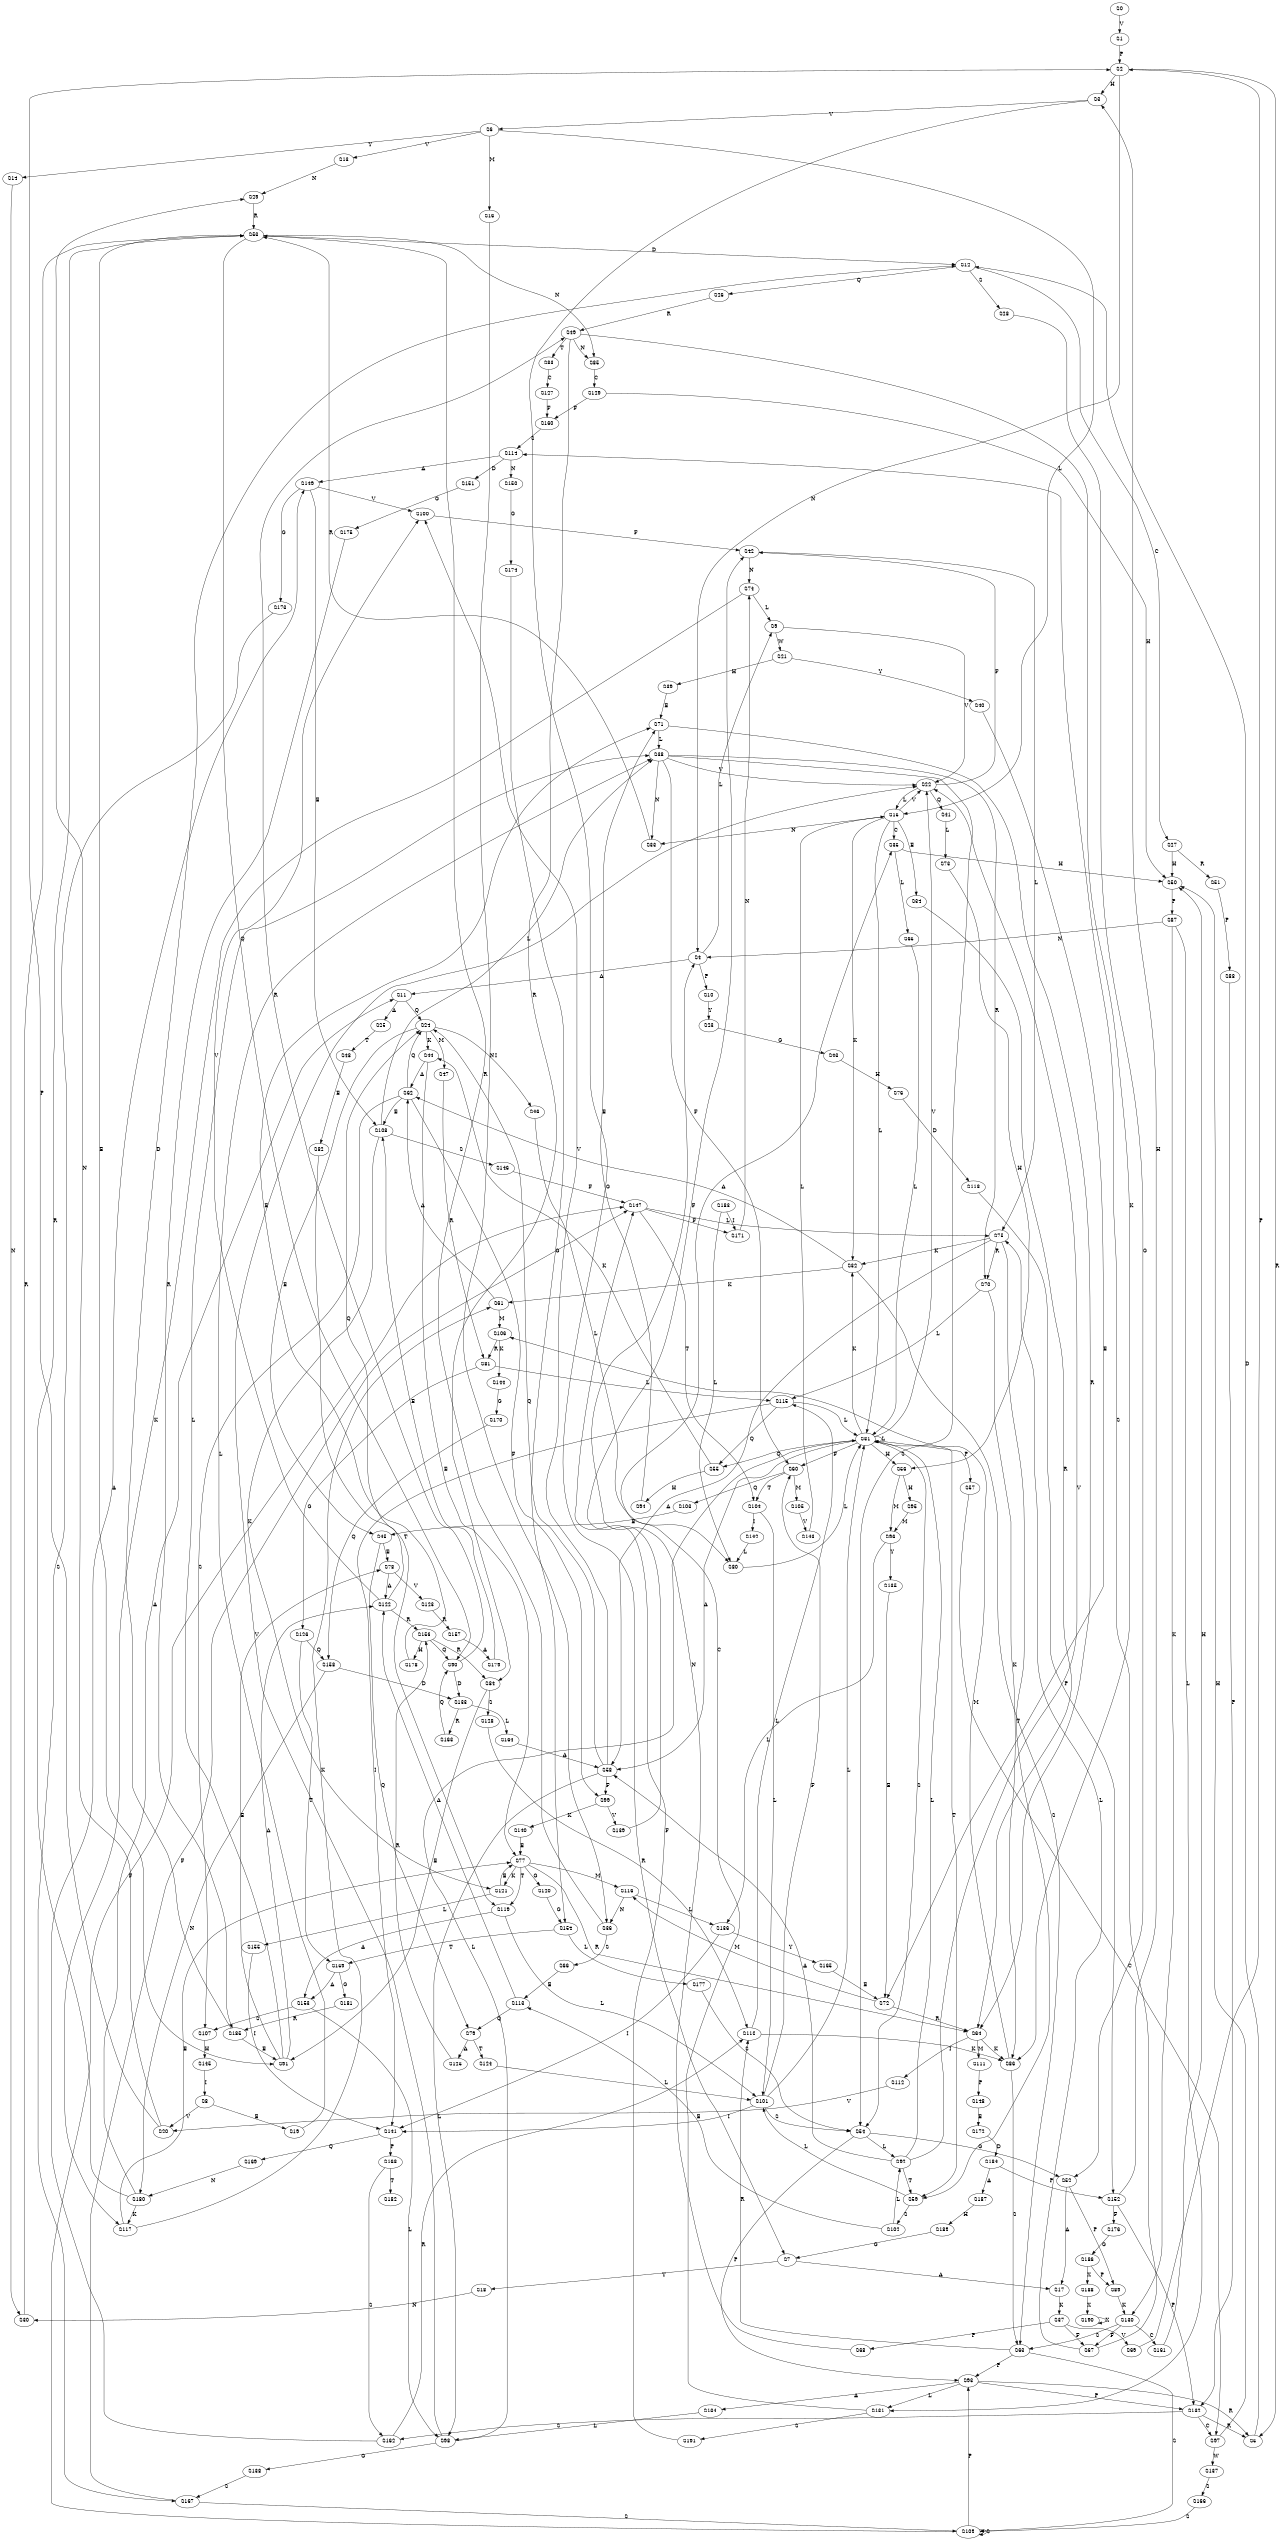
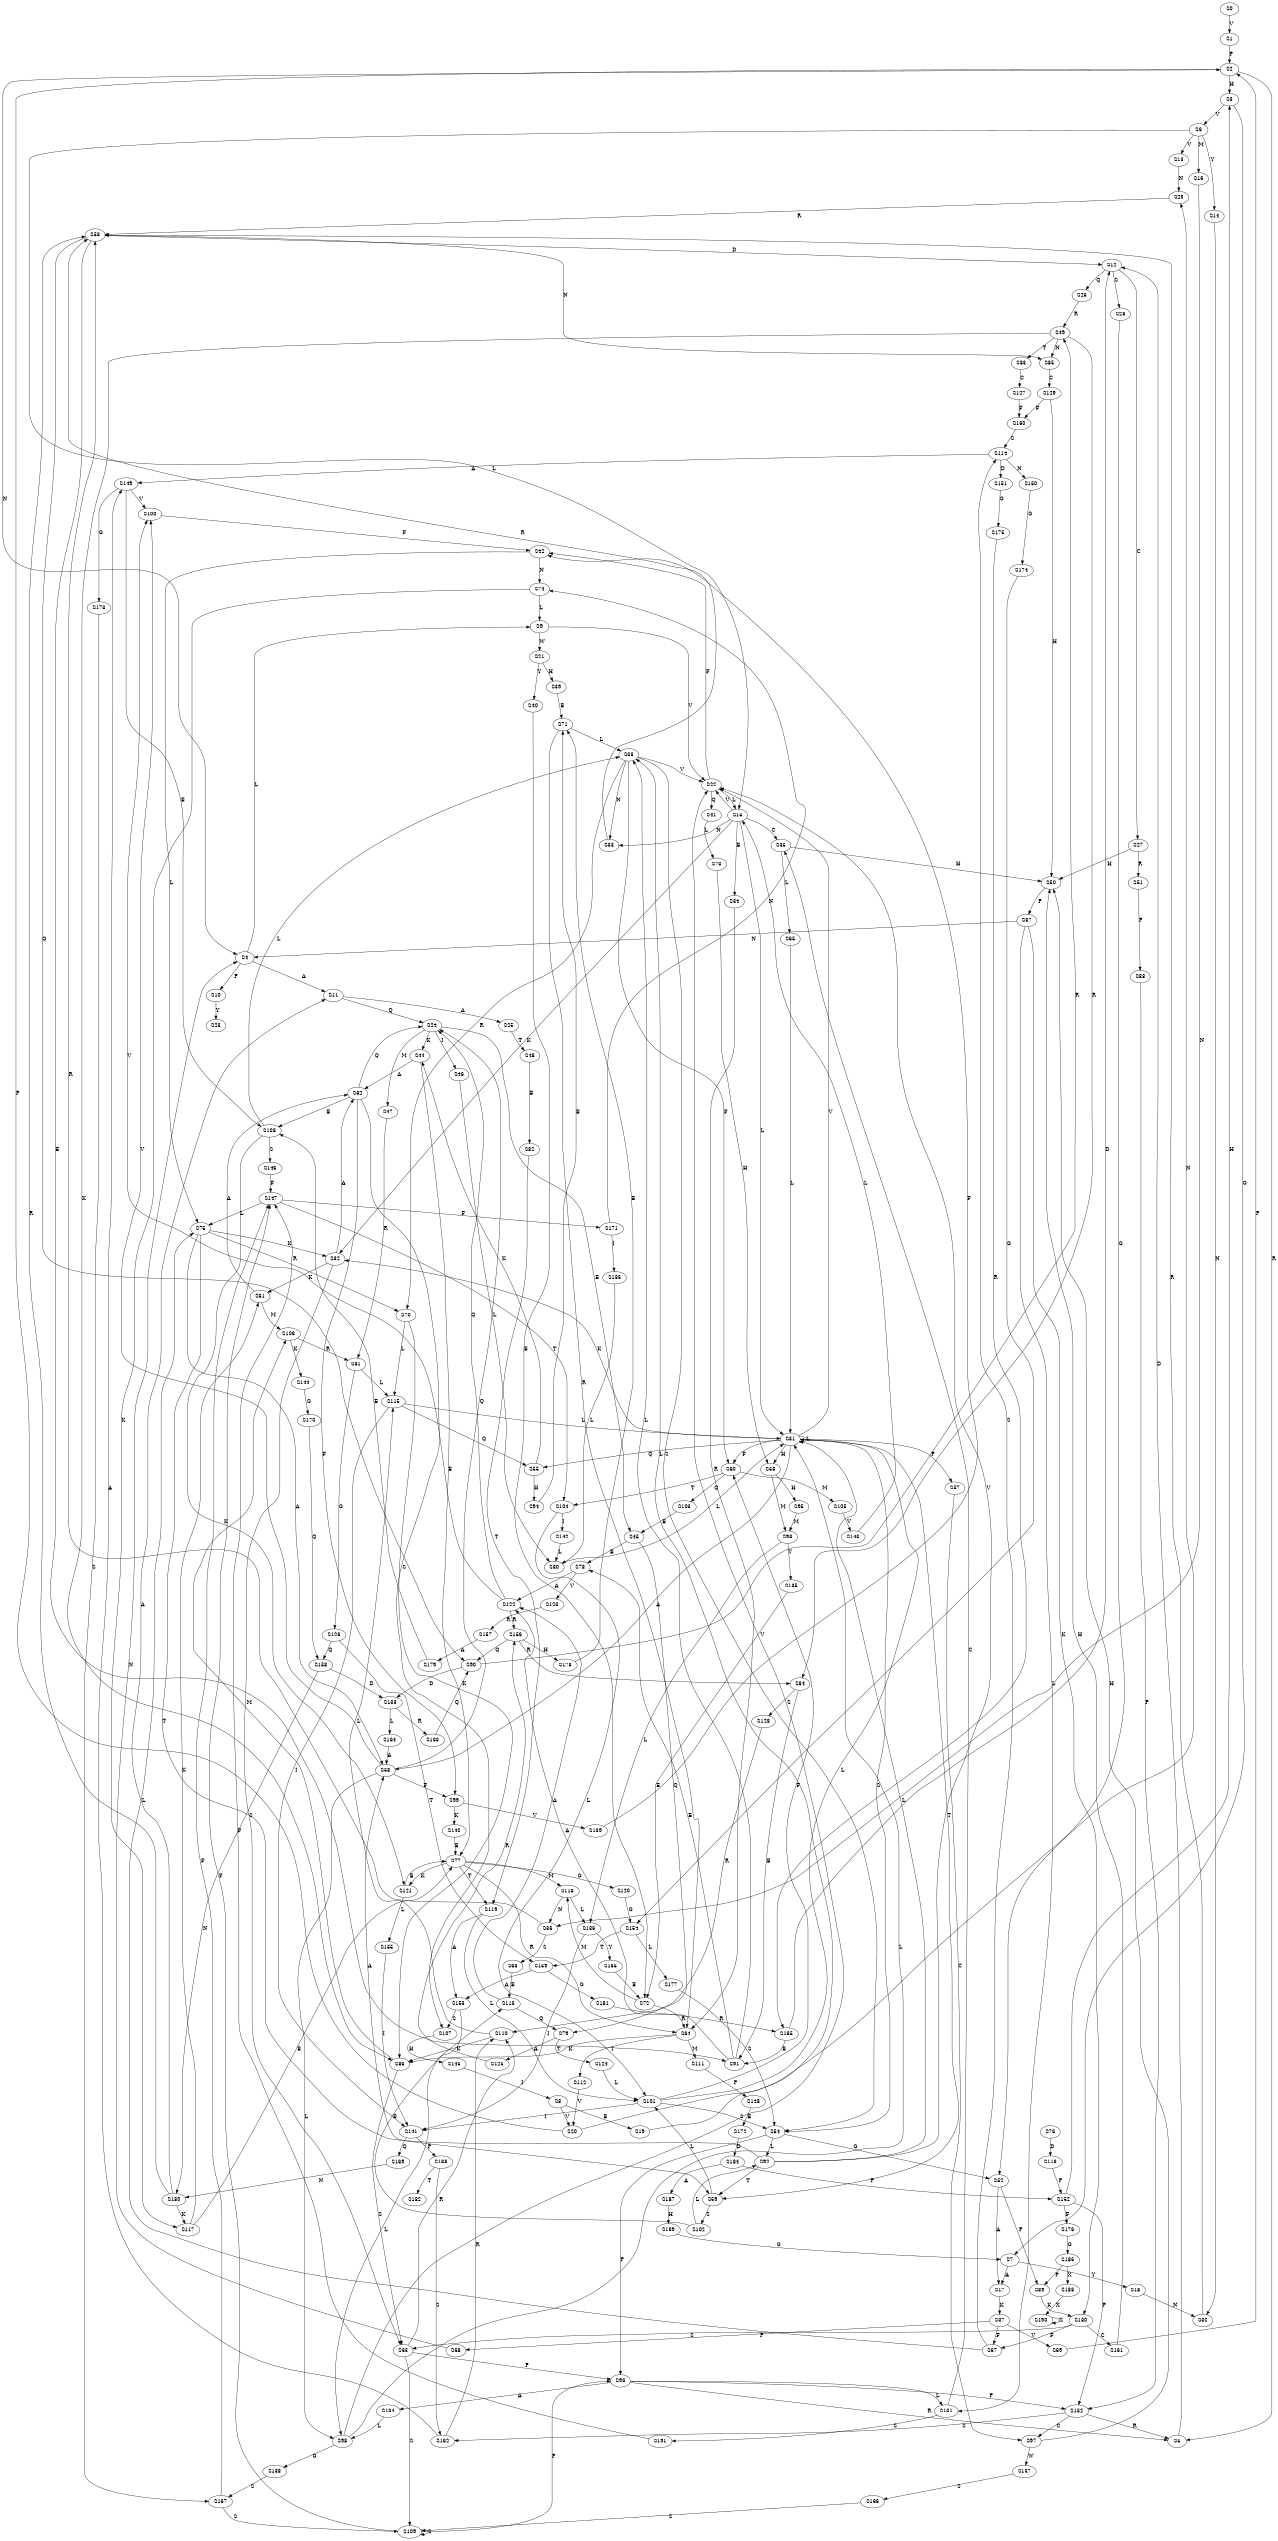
node "S43": removed
edge "S183" -> "S171": reversed
